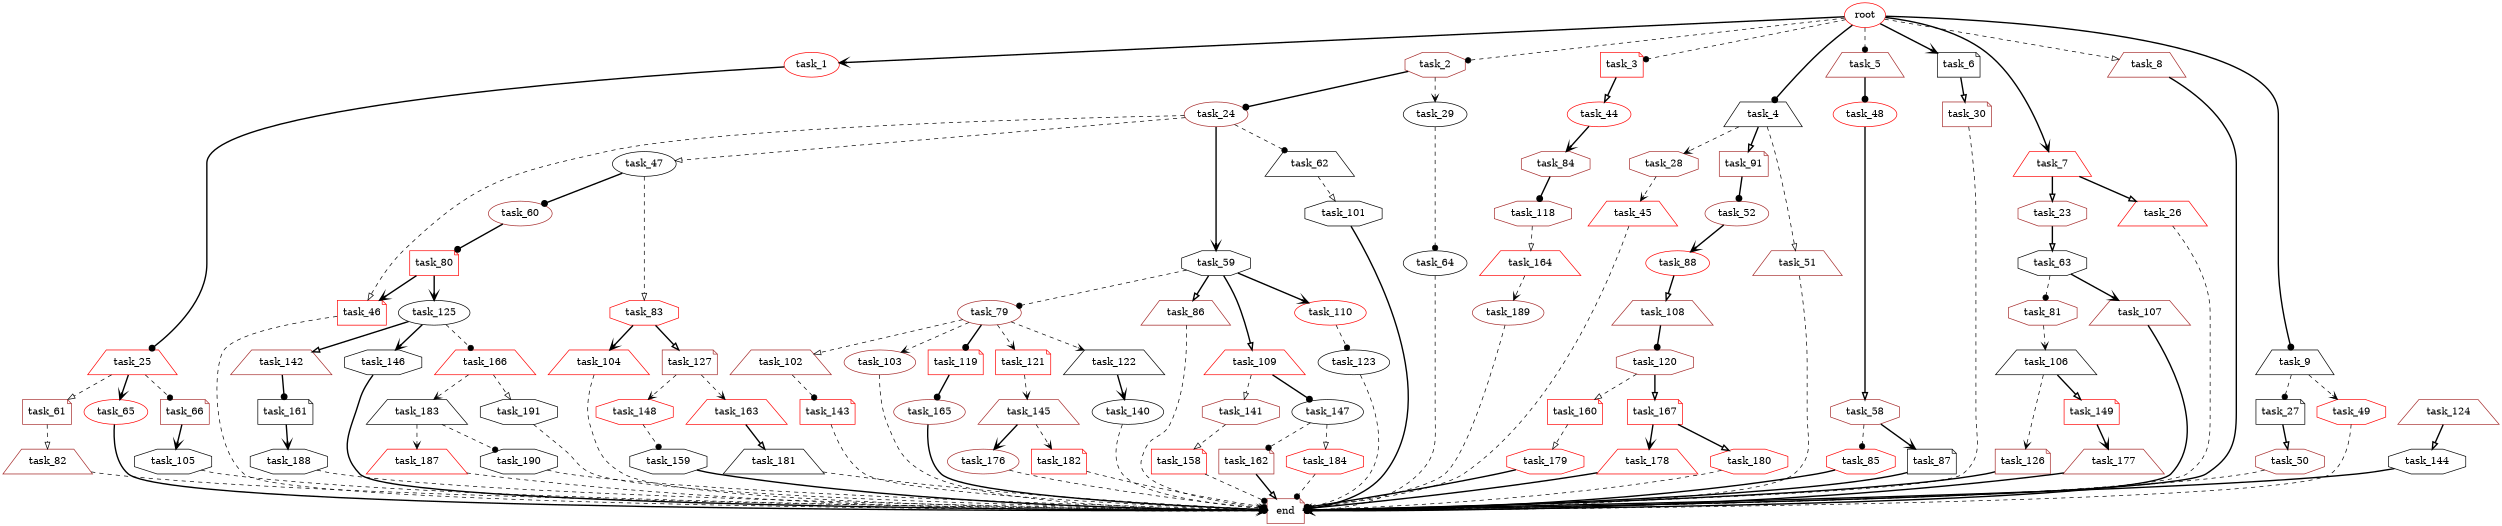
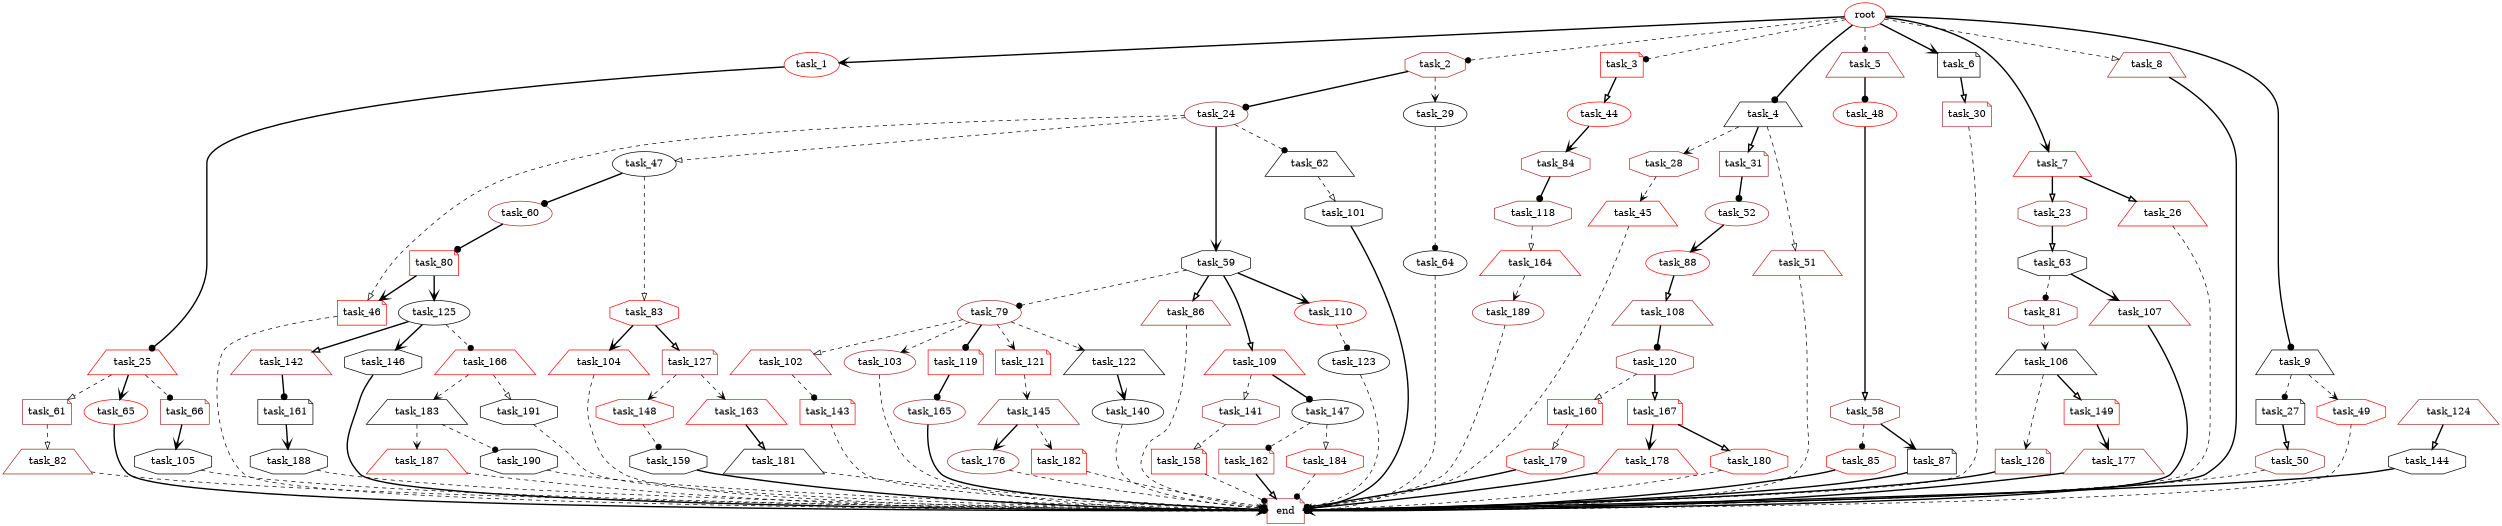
node "task_91": label "task_91" -> "task_31"
